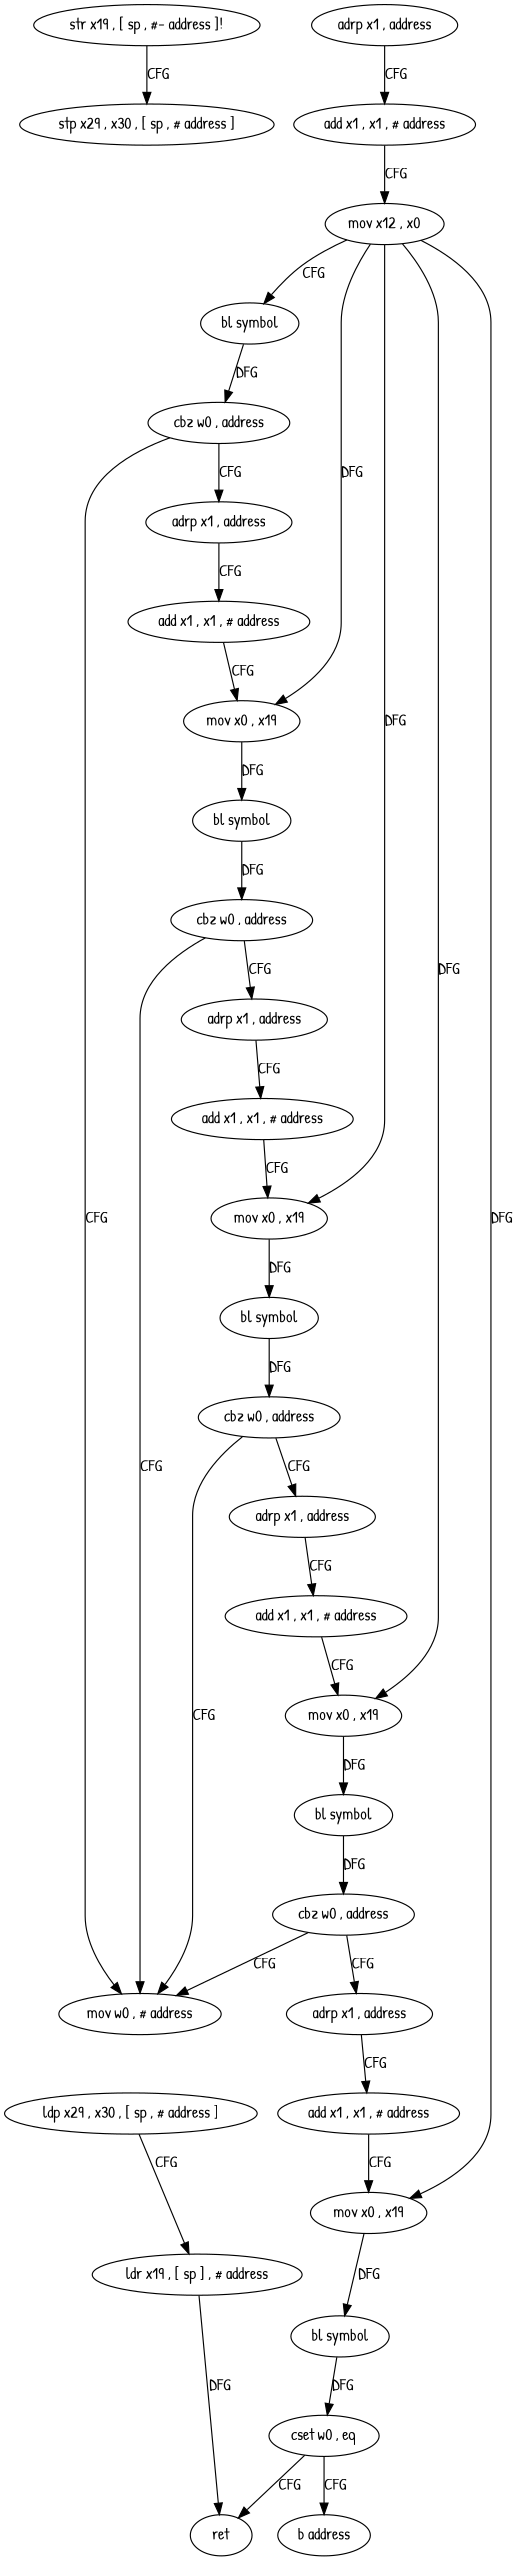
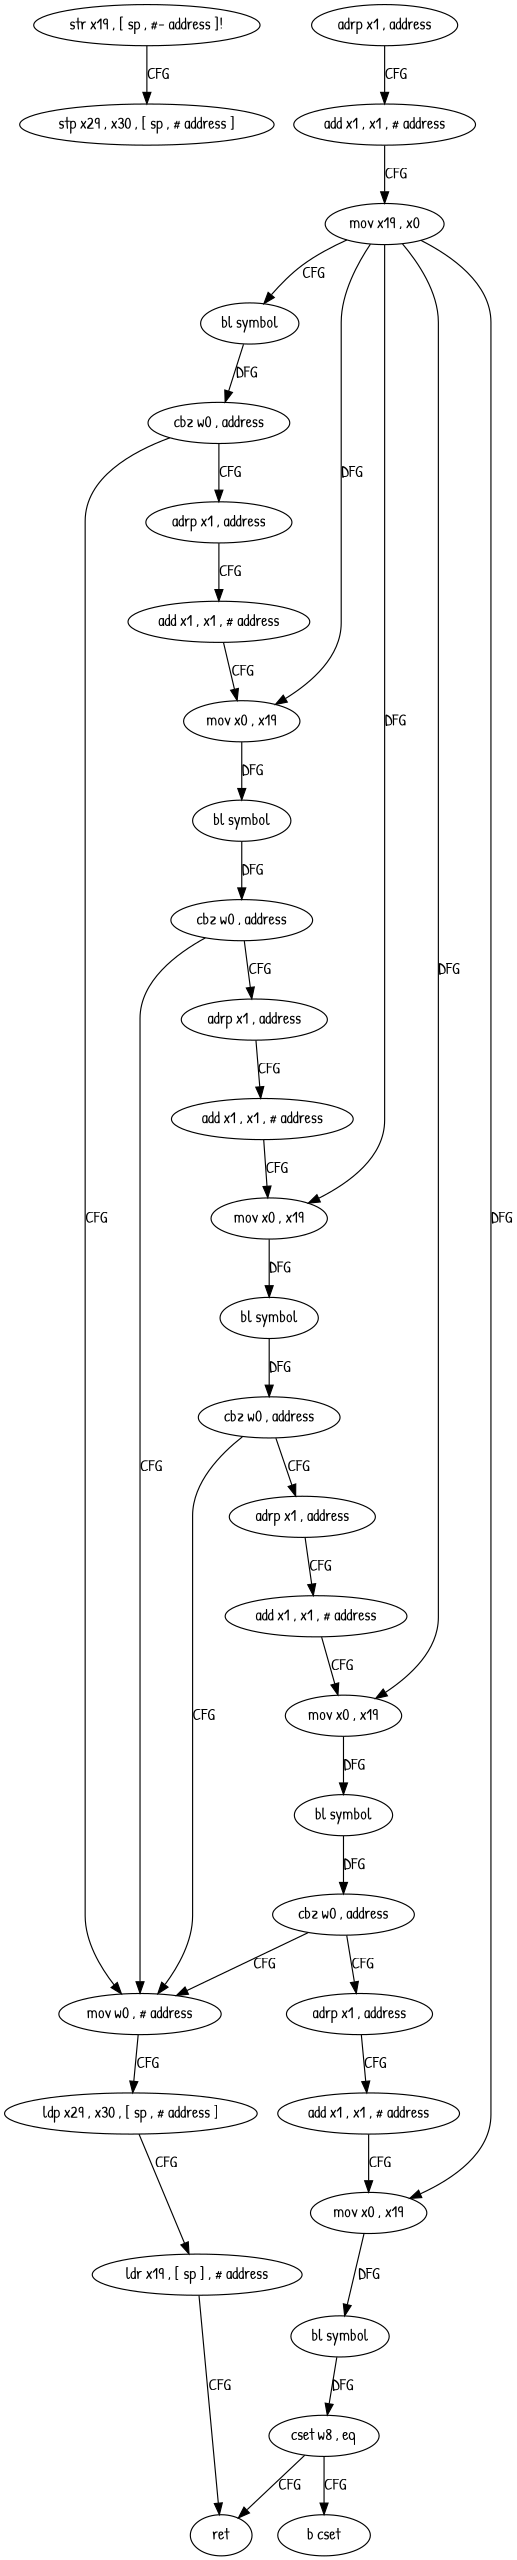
node "mov x12 , x0": label "mov x12 , x0" -> "mov x19 , x0"
edge "mov w0 , # address" -> "ldp x29 , x30 , [ sp , # address ]": added, label "CFG"
edge "ldr x19 , [ sp ] , # address" -> "ret": label "DFG" -> "CFG"
node "cset w0 , eq": label "cset w0 , eq" -> "cset w8 , eq"
node "b address": label "b address" -> "b cset"
